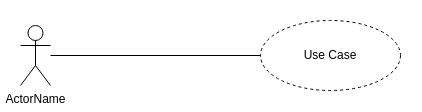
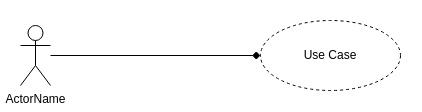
edge "ActorName" -- "Use Case": arrowhead none -> diamond
